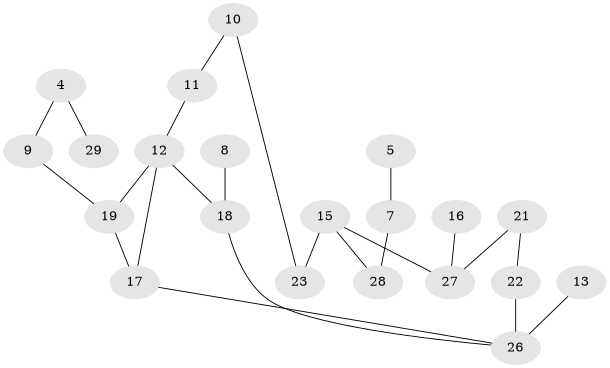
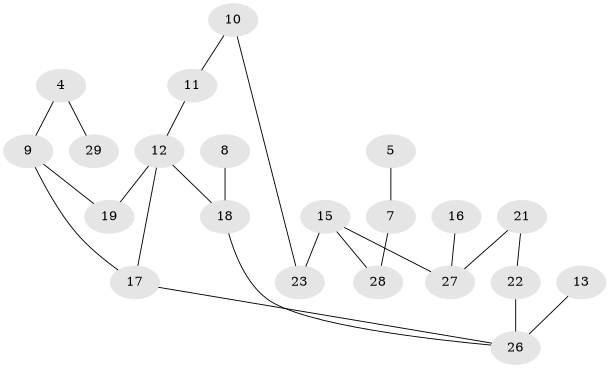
edge "19" -- "17": now "9" -- "17"
